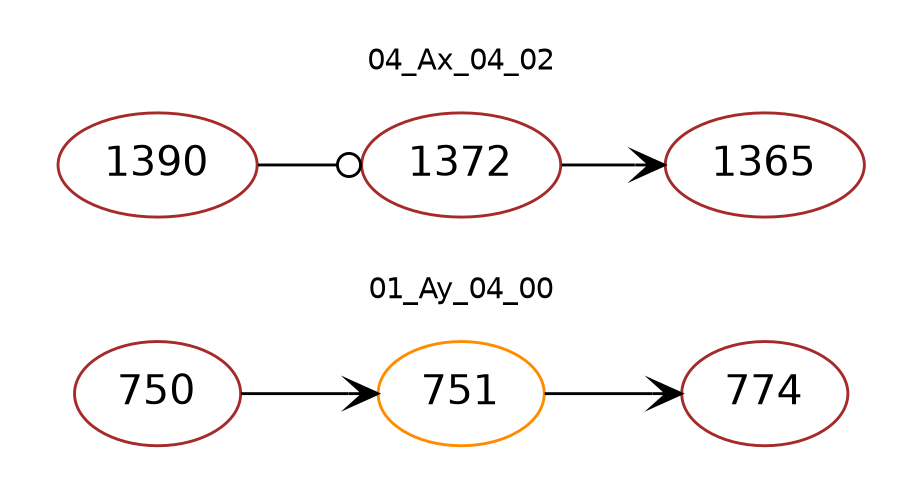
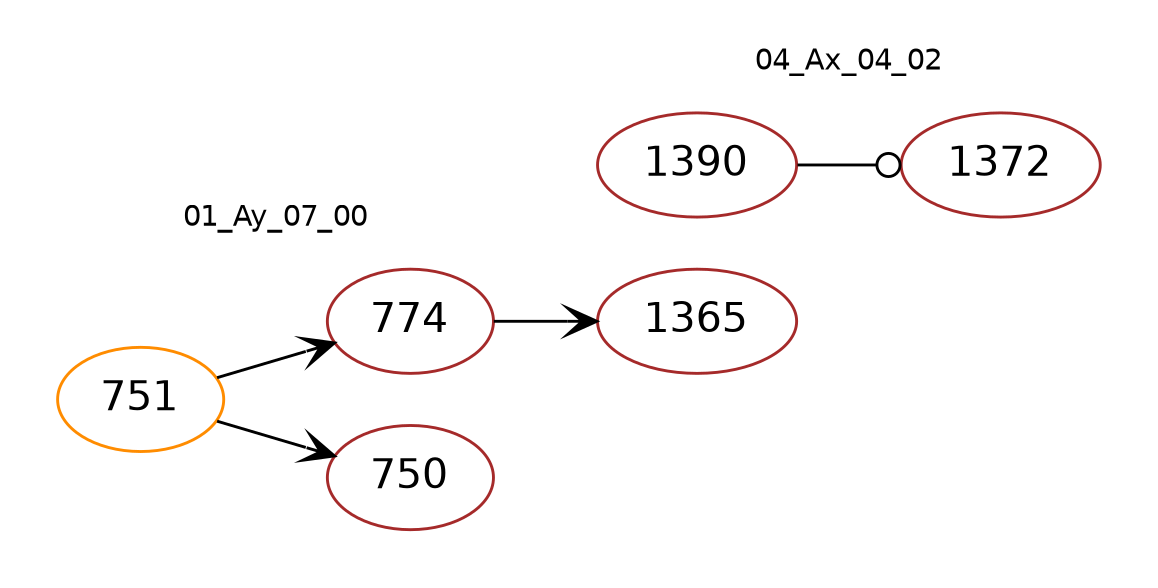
edge "1372" -> "1365": now "774" -> "1365"
cluster "01_Ay_04_00": label "01_Ay_04_00" -> "01_Ay_07_00"
edge "750" -> "751": reversed
